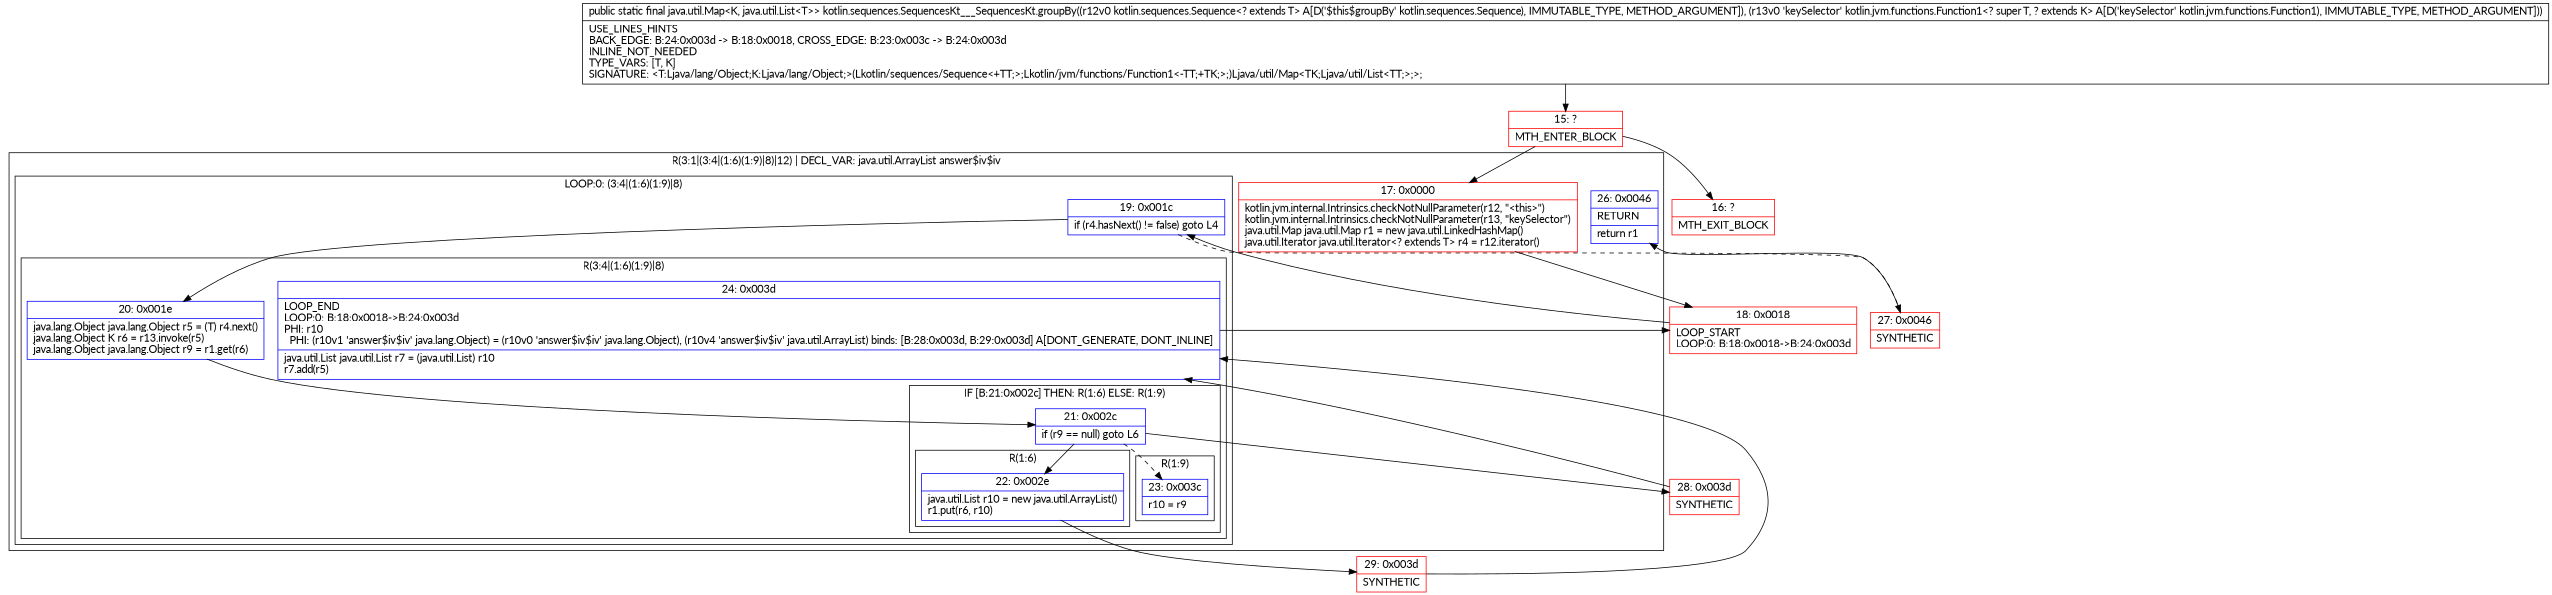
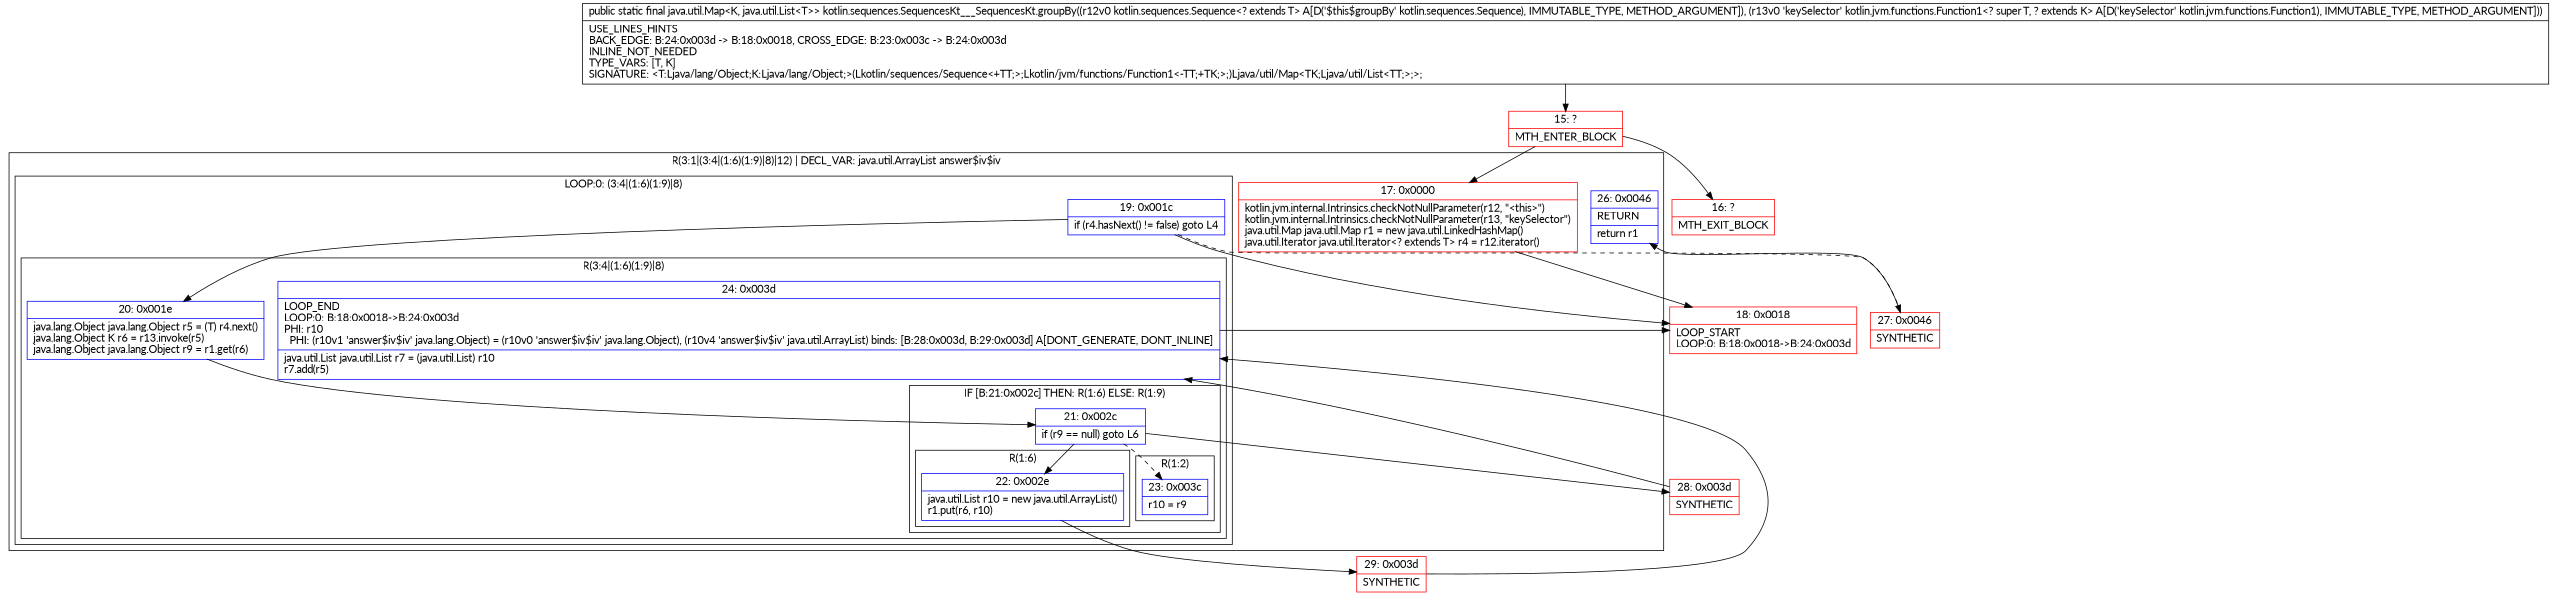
edge "18: 0x0018" -> "19: 0x001c": reversed
cluster "R(1:9)": label "R(1:9)" -> "R(1:2)"
